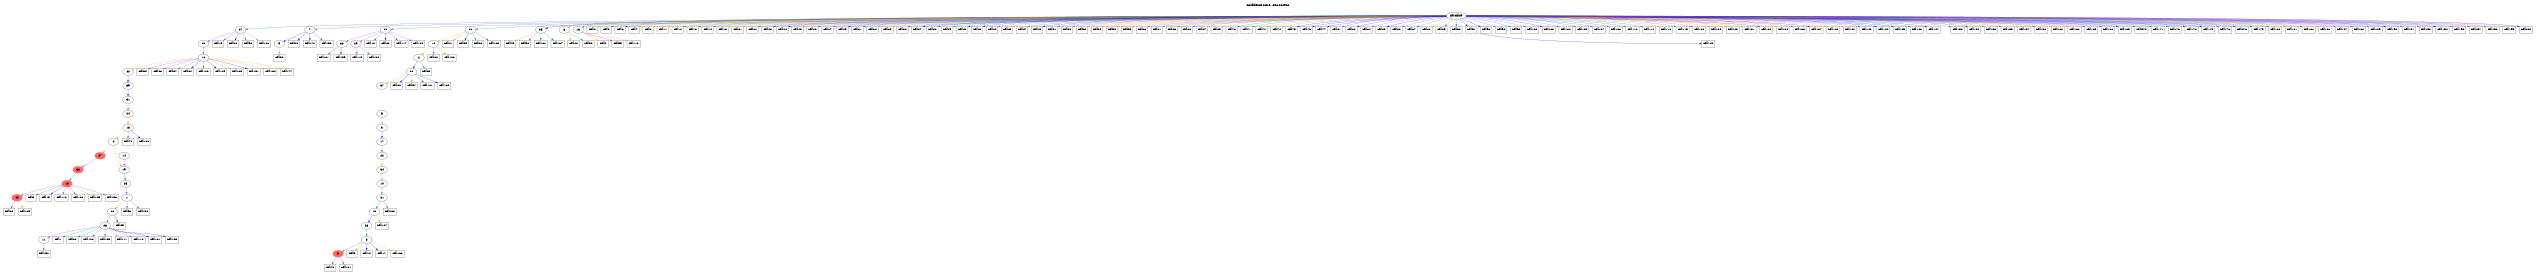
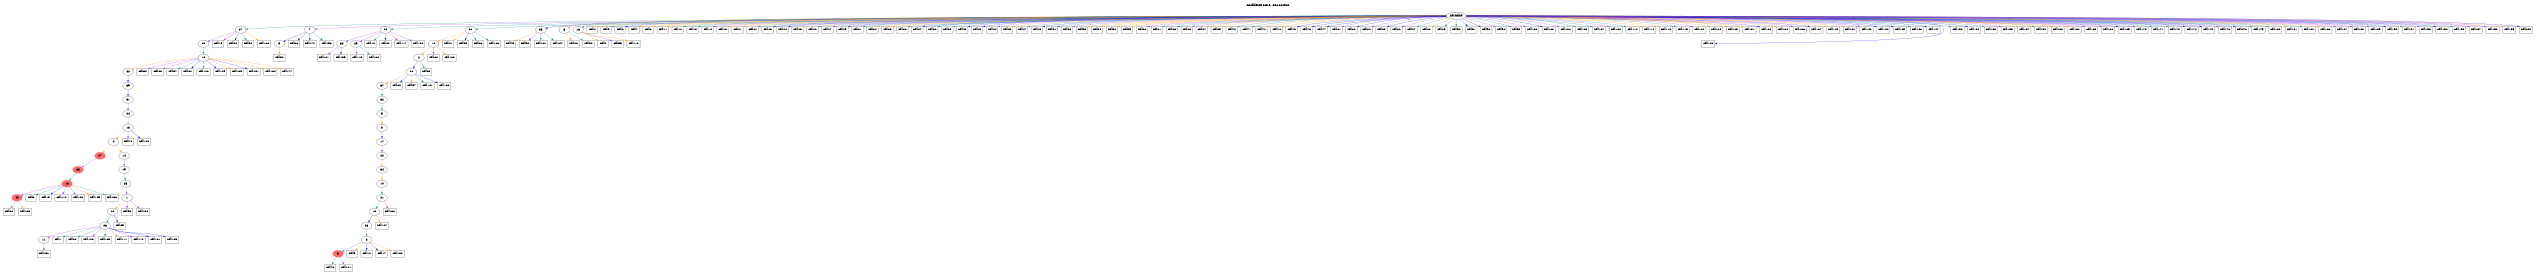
edge "germline" -> "cell114": color teal -> darkorange
node "cell970": label "cell970" -> "cell170"
edge "cell91" -> "cell148": now "germline" -> "cell148"
node "32": added
edge "4" -> "19": now "4" -> "14"
